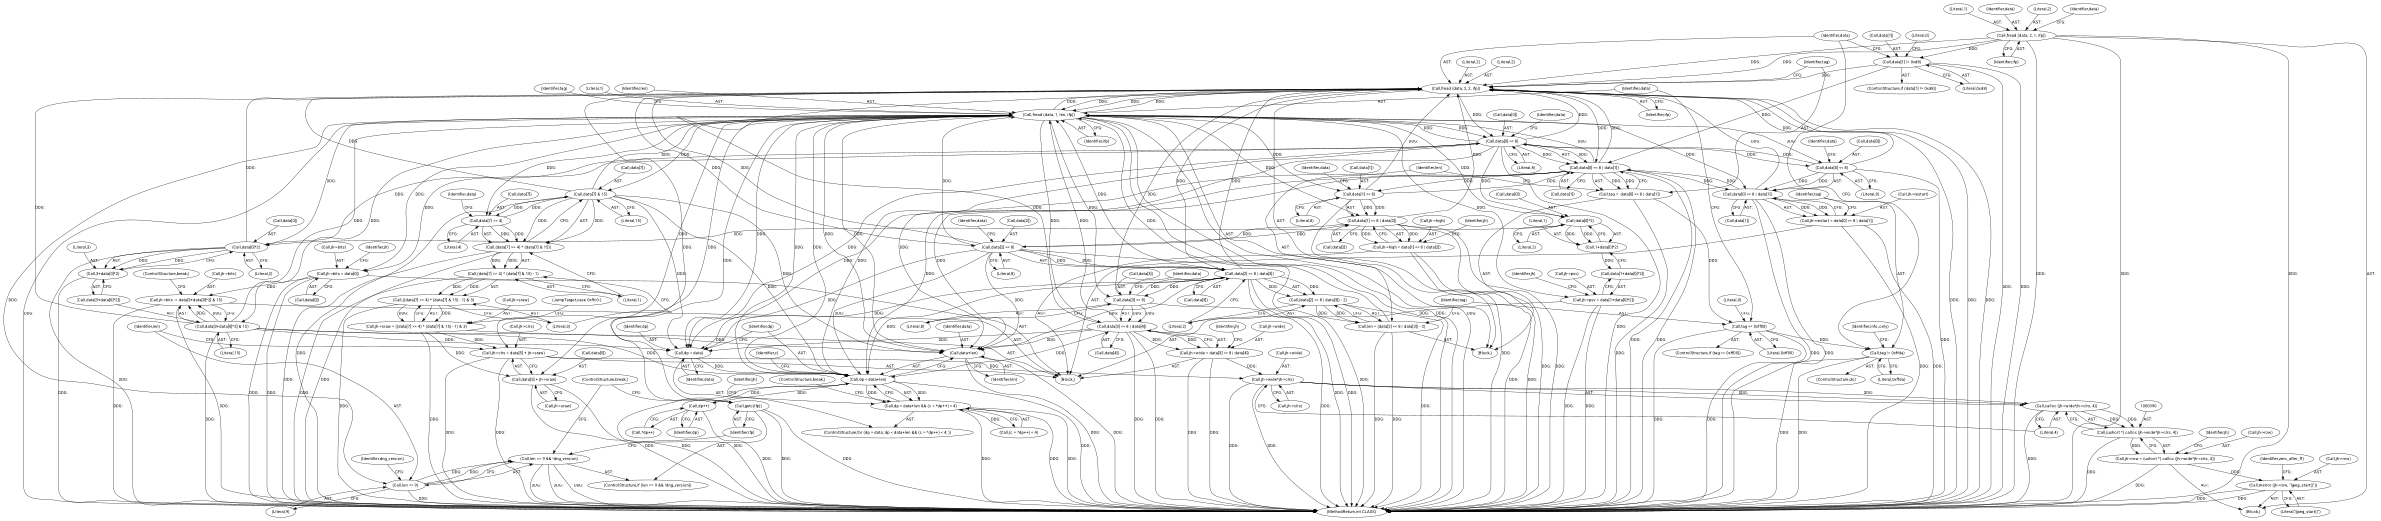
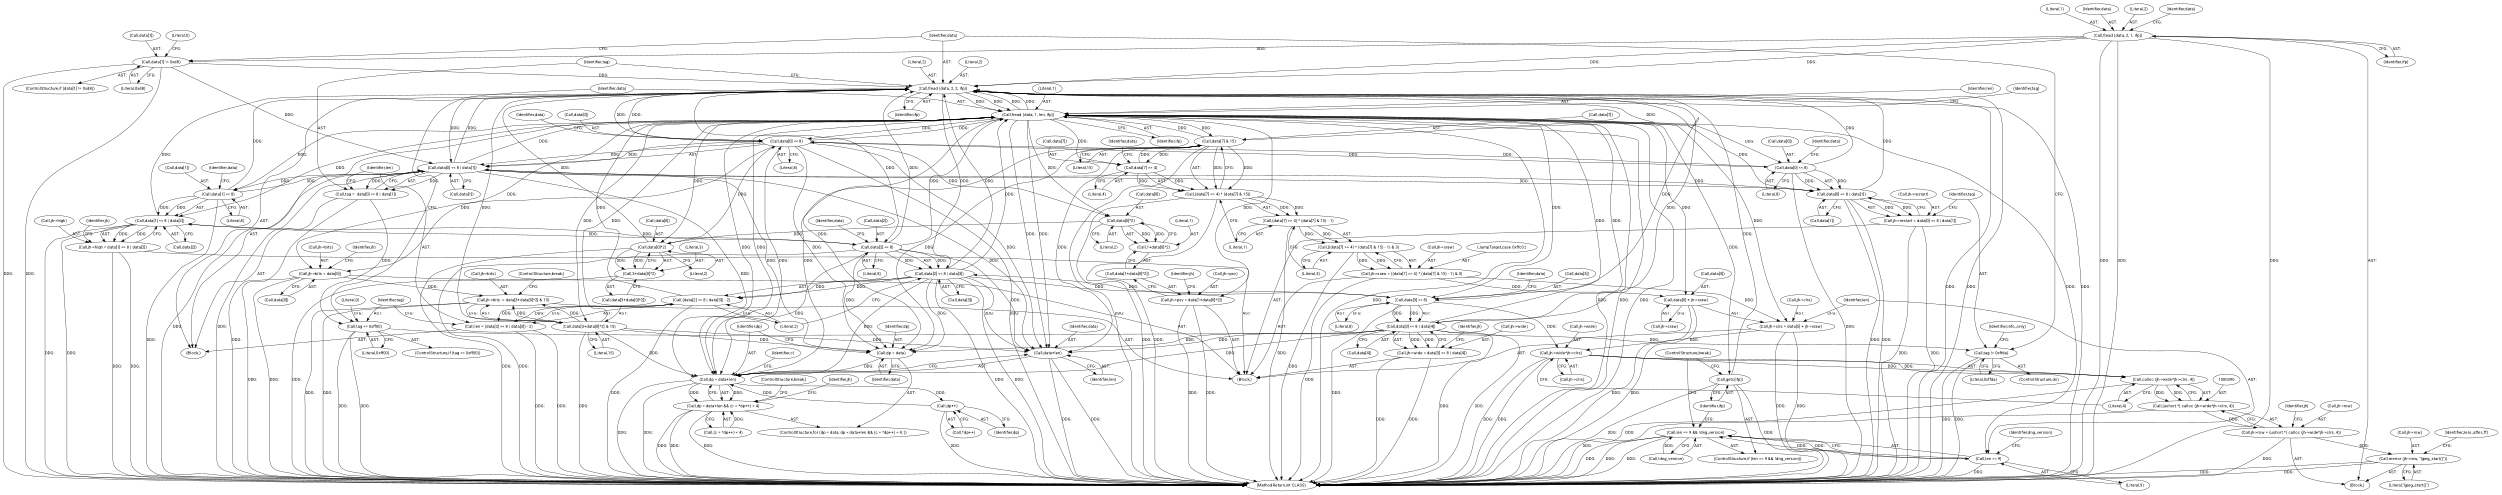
edge "(Call,len = (data[2] << 8 | data[3]) - 2)" -> "(Call,fread (data, 1, len, ifp))": now "(Call,(data[2] << 8 | data[3]) - 2)" -> "(Call,fread (data, 1, len, ifp))"
edge "(Call,1+data[0]*2)" -> "(Call,data[1+data[0]*2])": label "DDG: " -> "AST: "
edge "(JumpTarget,case 0xffc0:)" -> "(Call,jh->sraw = ((data[7] >> 4) * (data[7] & 15) - 1) & 3)": label "CFG: " -> "AST: "
edge "(Call,jh->clrs = data[5] + jh->sraw)" -> "(Call,data[5] + jh->sraw)": removed, label "CFG:"
edge "(Call,jh->wide = data[3] << 8 | data[4])" -> "(Call,jh->wide*jh->clrs)": now "(Call,data[3] << 8)" -> "(Call,jh->wide*jh->clrs)"
node "(Call,!dng_version)": added
